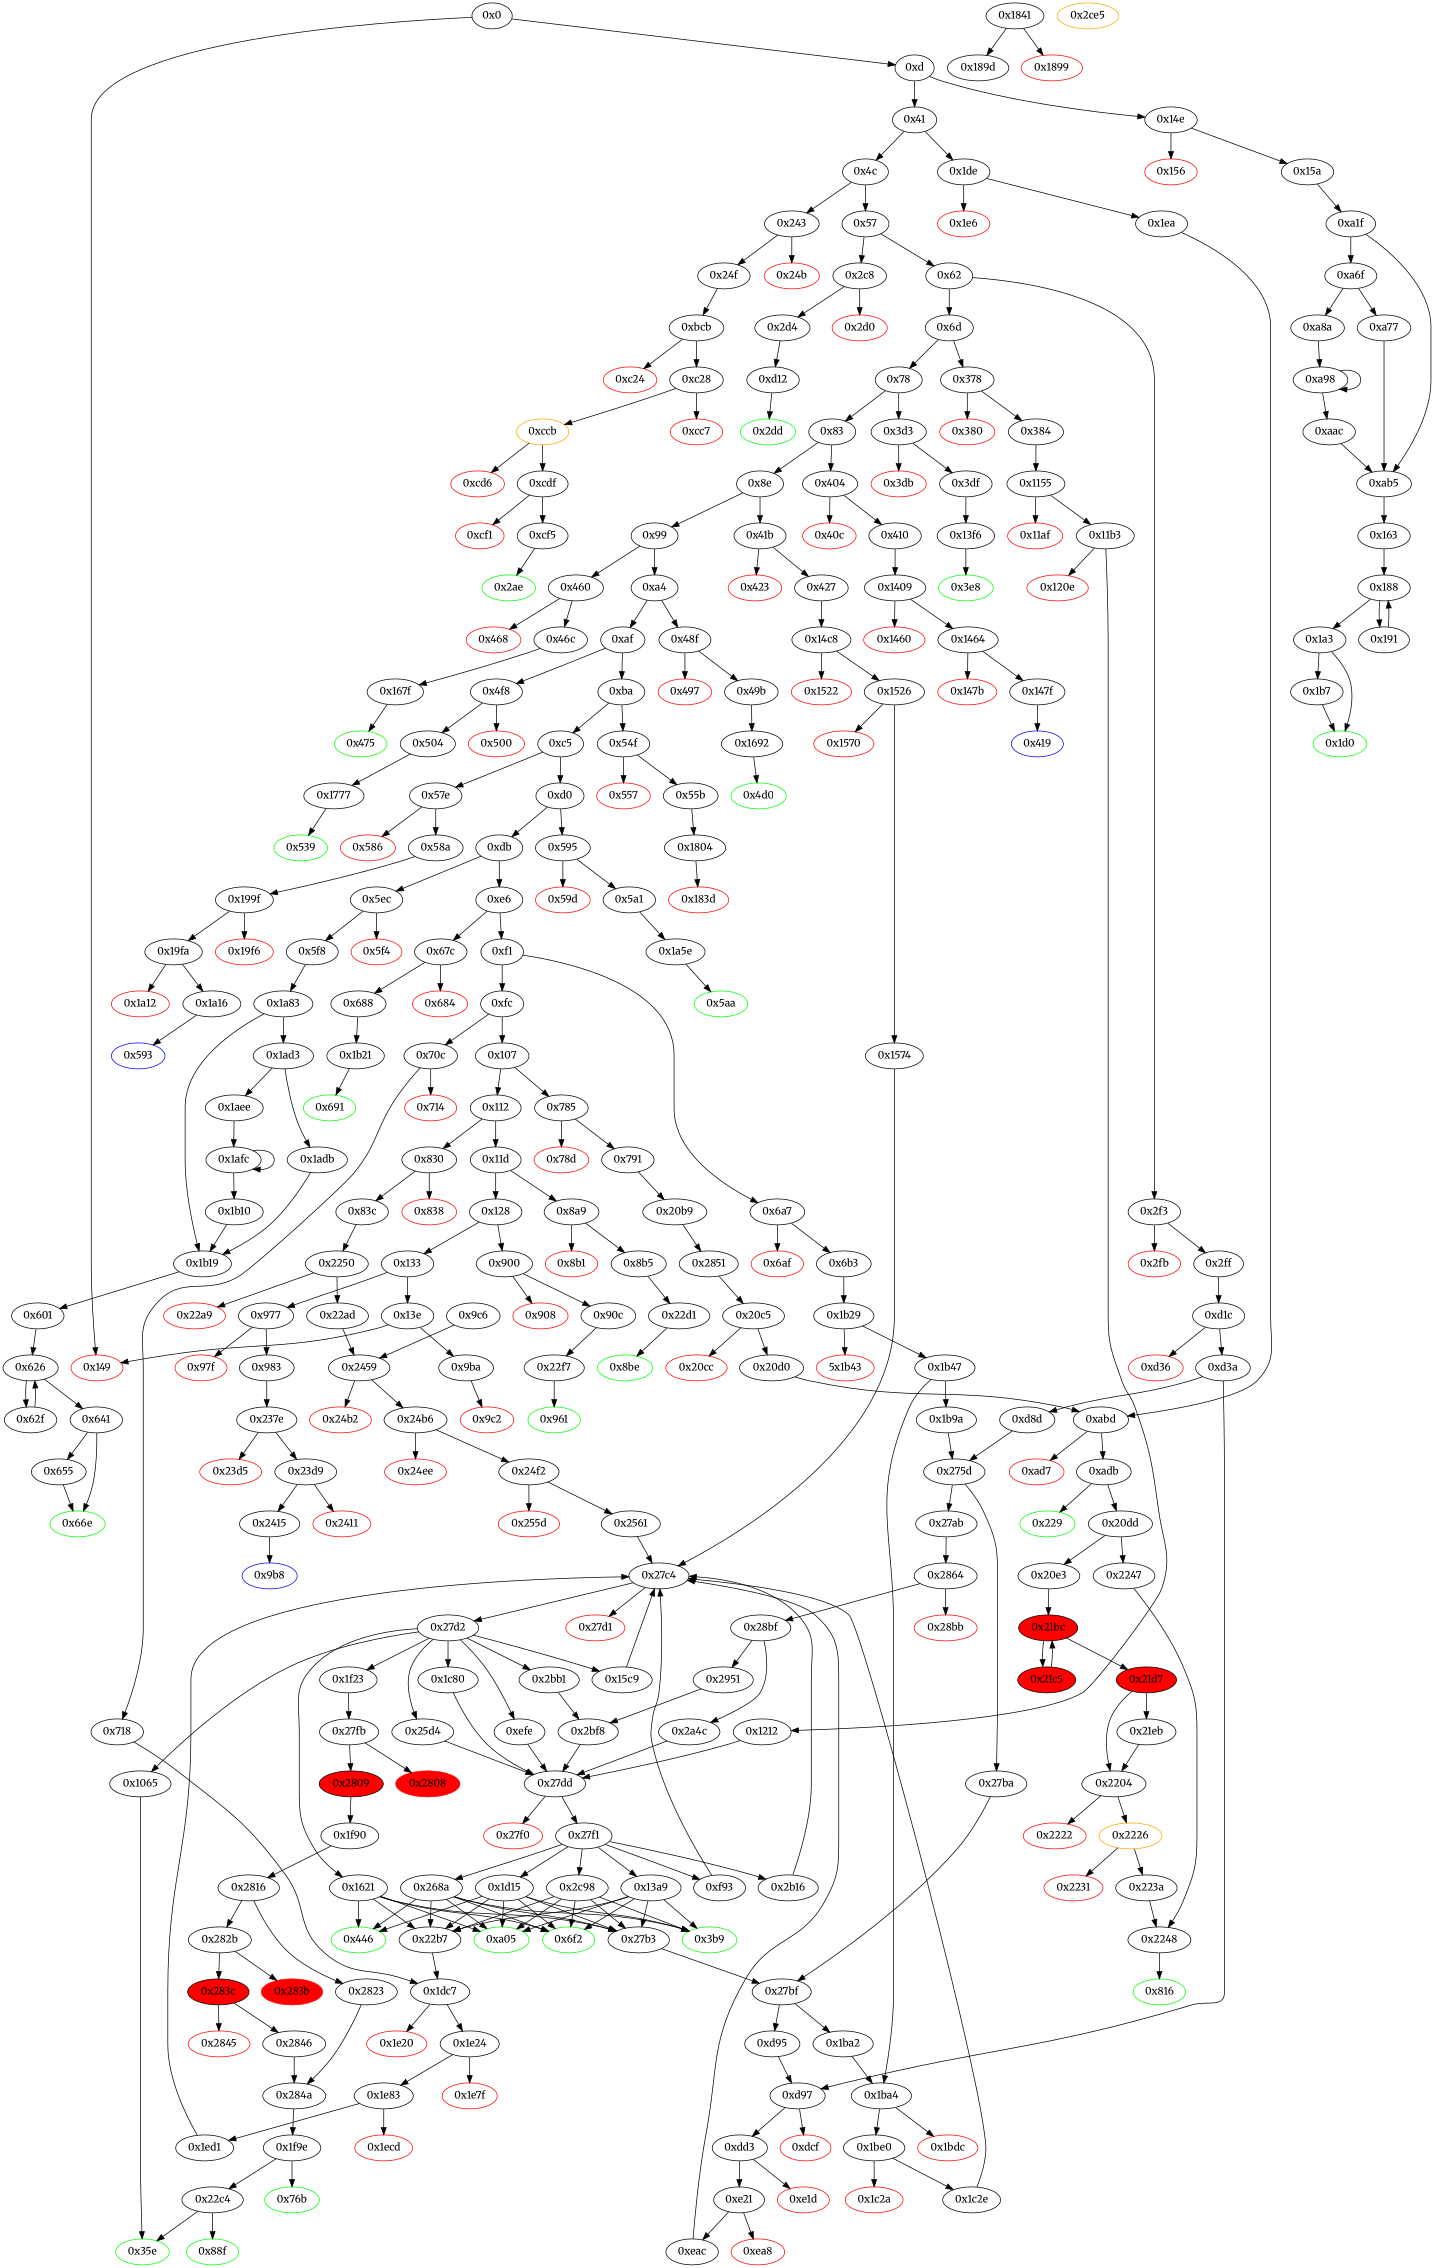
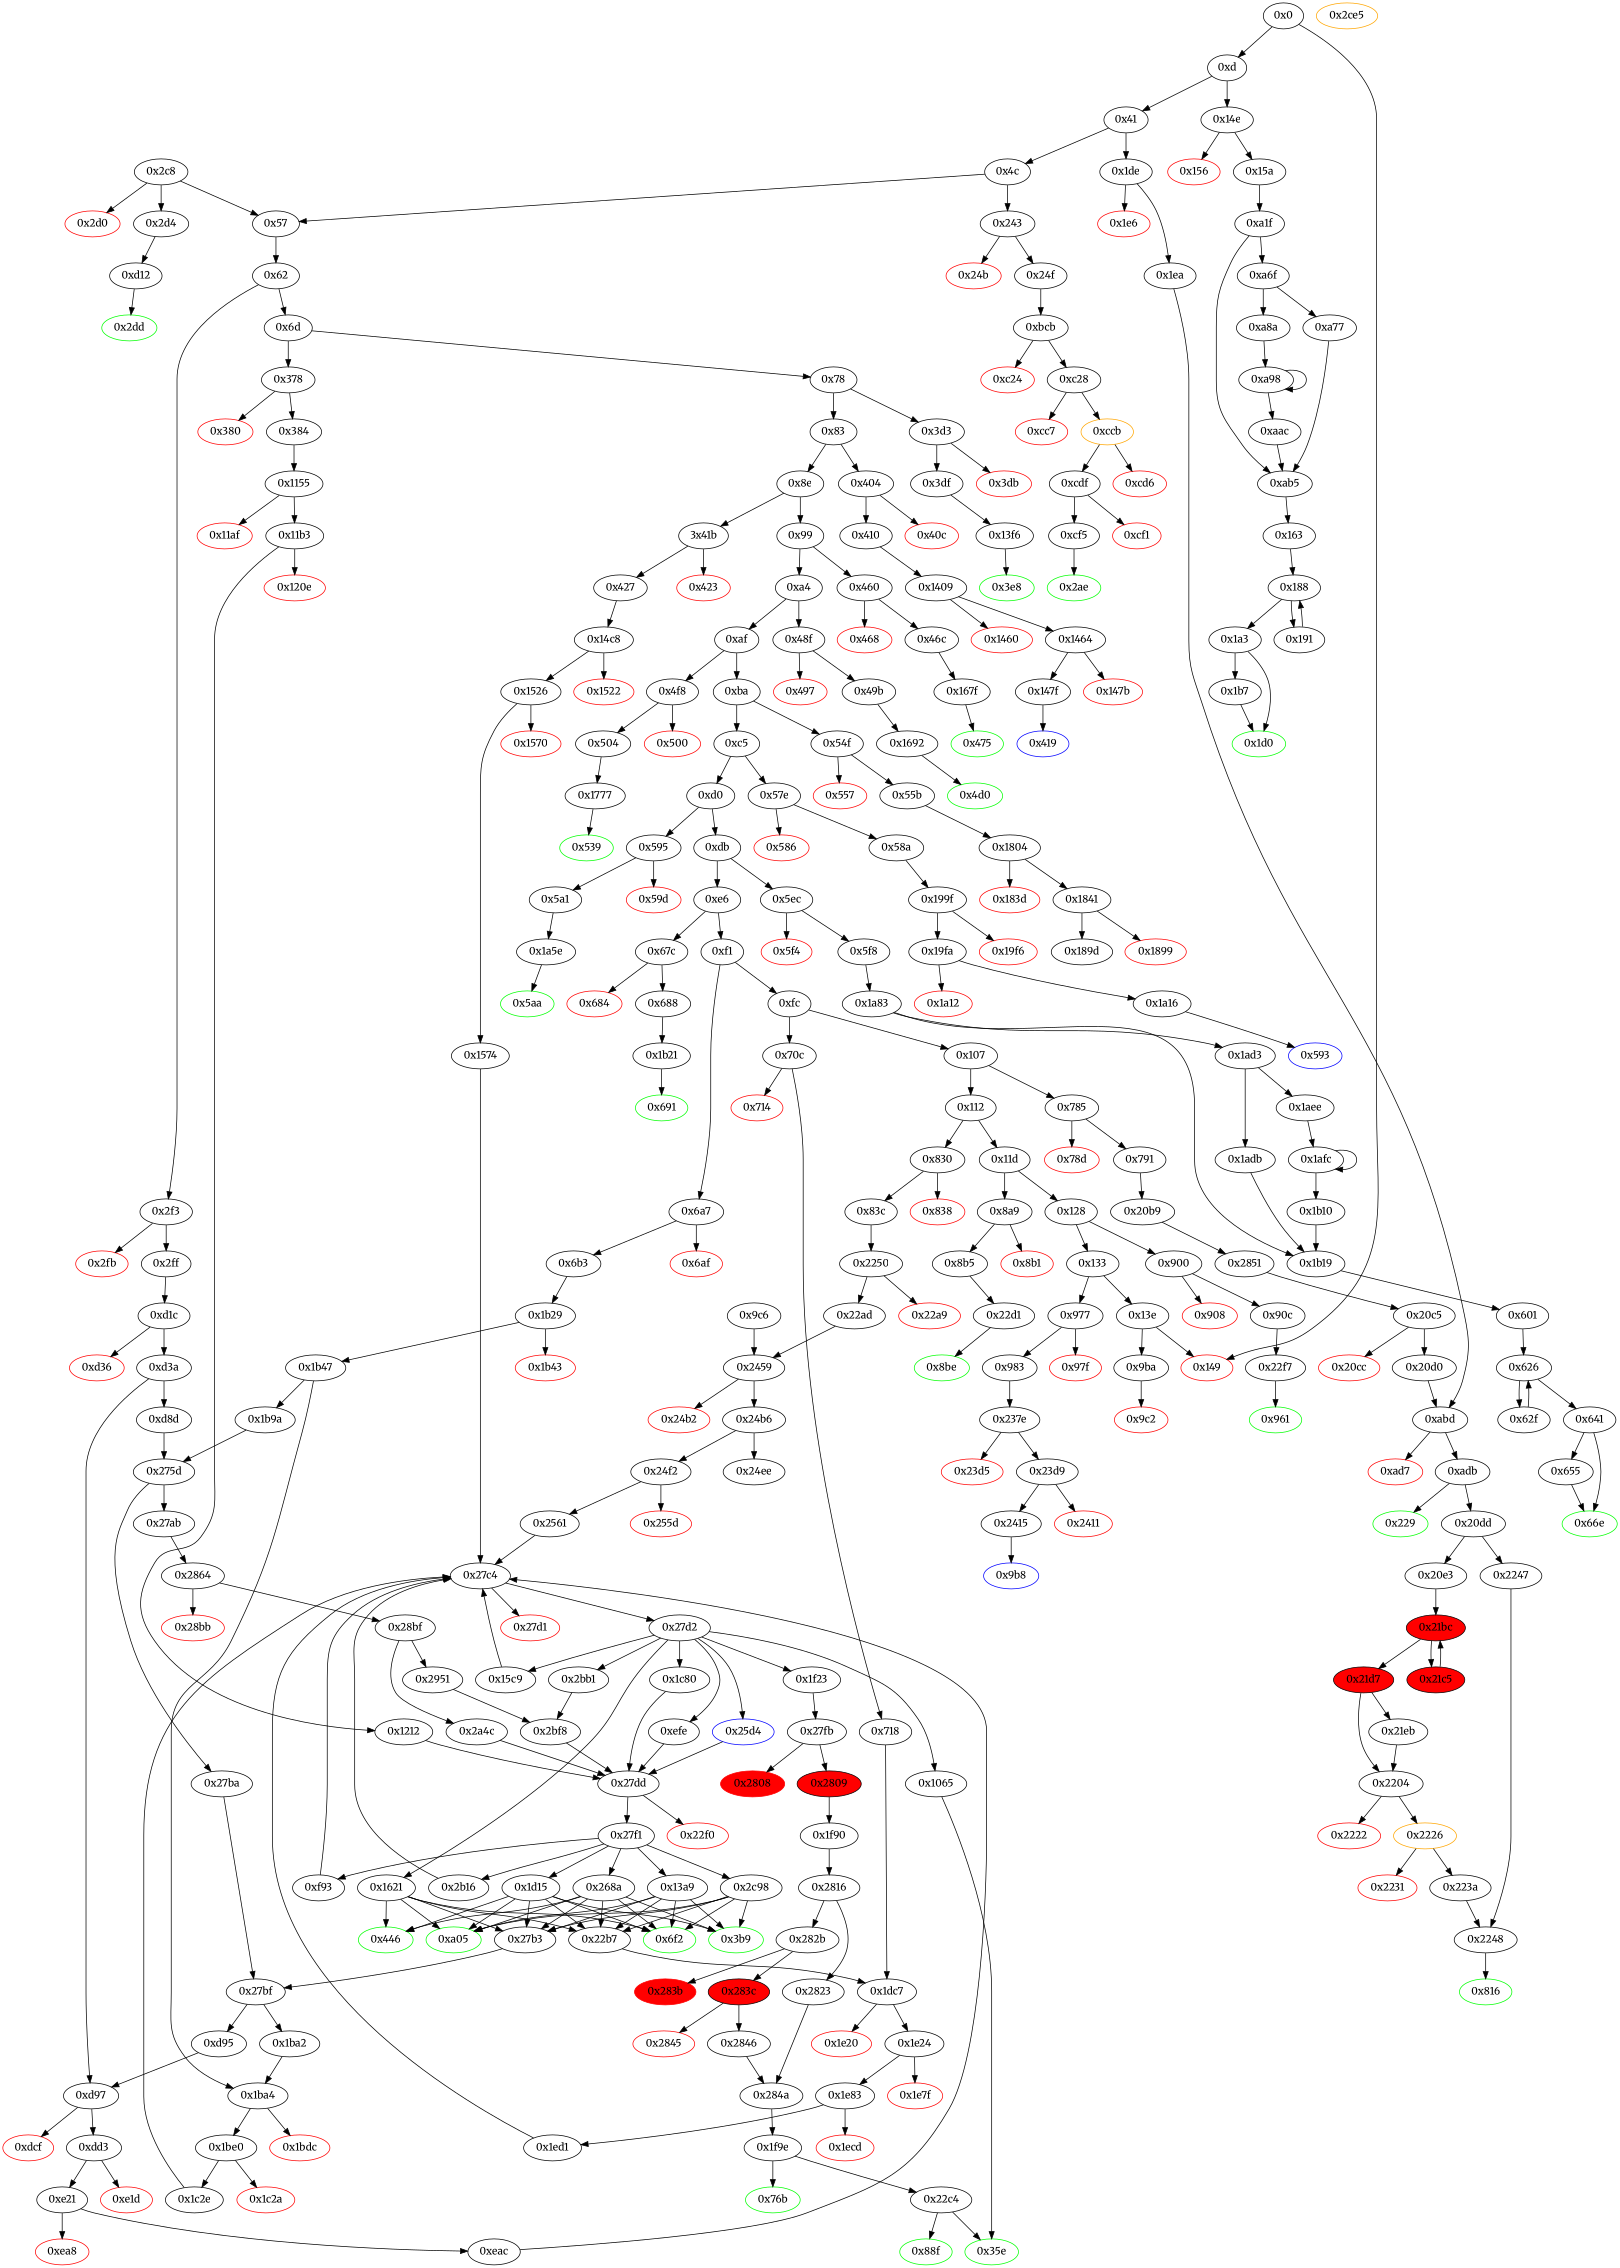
edge "0x57" -> "0x2c8": reversed
node "0x41b": label "0x41b" -> "3x41b"
edge "0x1804" -> "0x1841": added
node "5x1b43": label "5x1b43" -> "0x1b43"
node "0x24ee": color red -> black
node "0x25d4": color black -> blue
node "0x27f0": label "0x27f0" -> "0x22f0"
